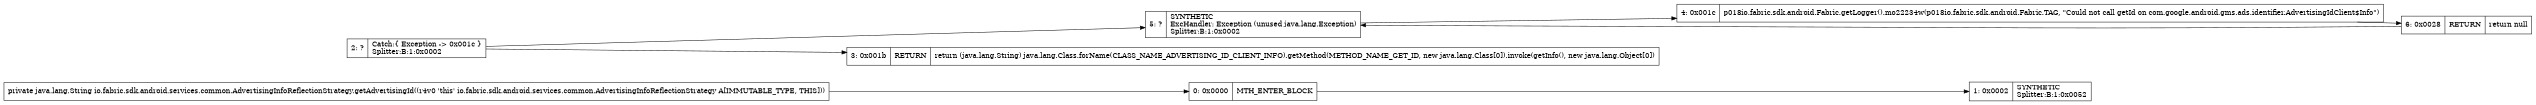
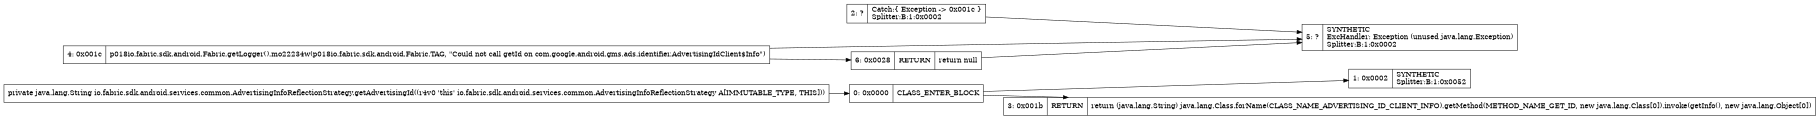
edge "5: ?" -> "4: 0x001c": reversed
edge "2: ?" -> "3: 0x001b": now "0: 0x0000" -> "3: 0x001b"
node "0: 0x0000": text "MTH_ENTER_BLOCK" -> "CLASS_ENTER_BLOCK"
